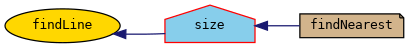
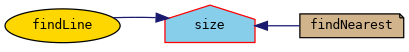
edge "size" -> "findLine": reversed
